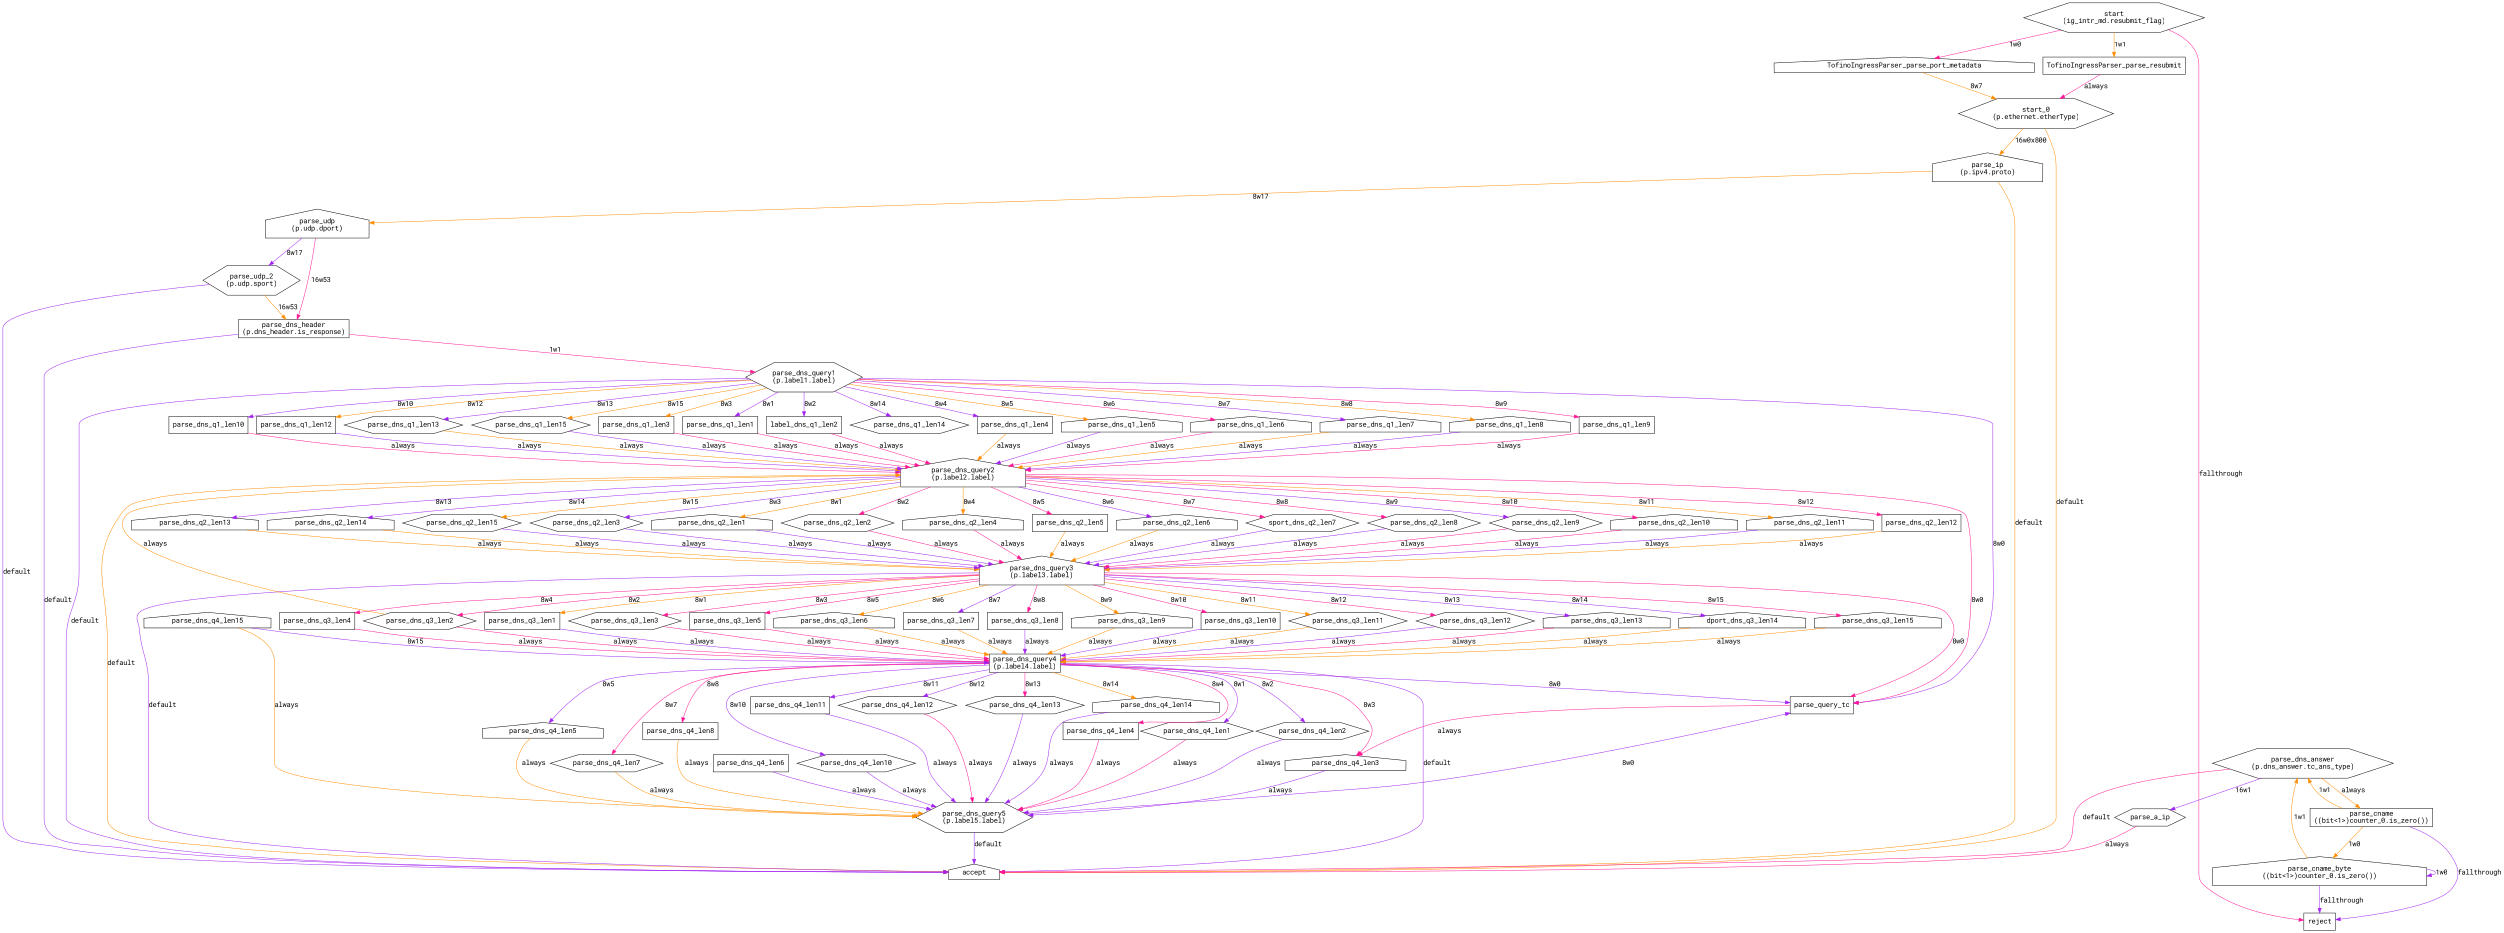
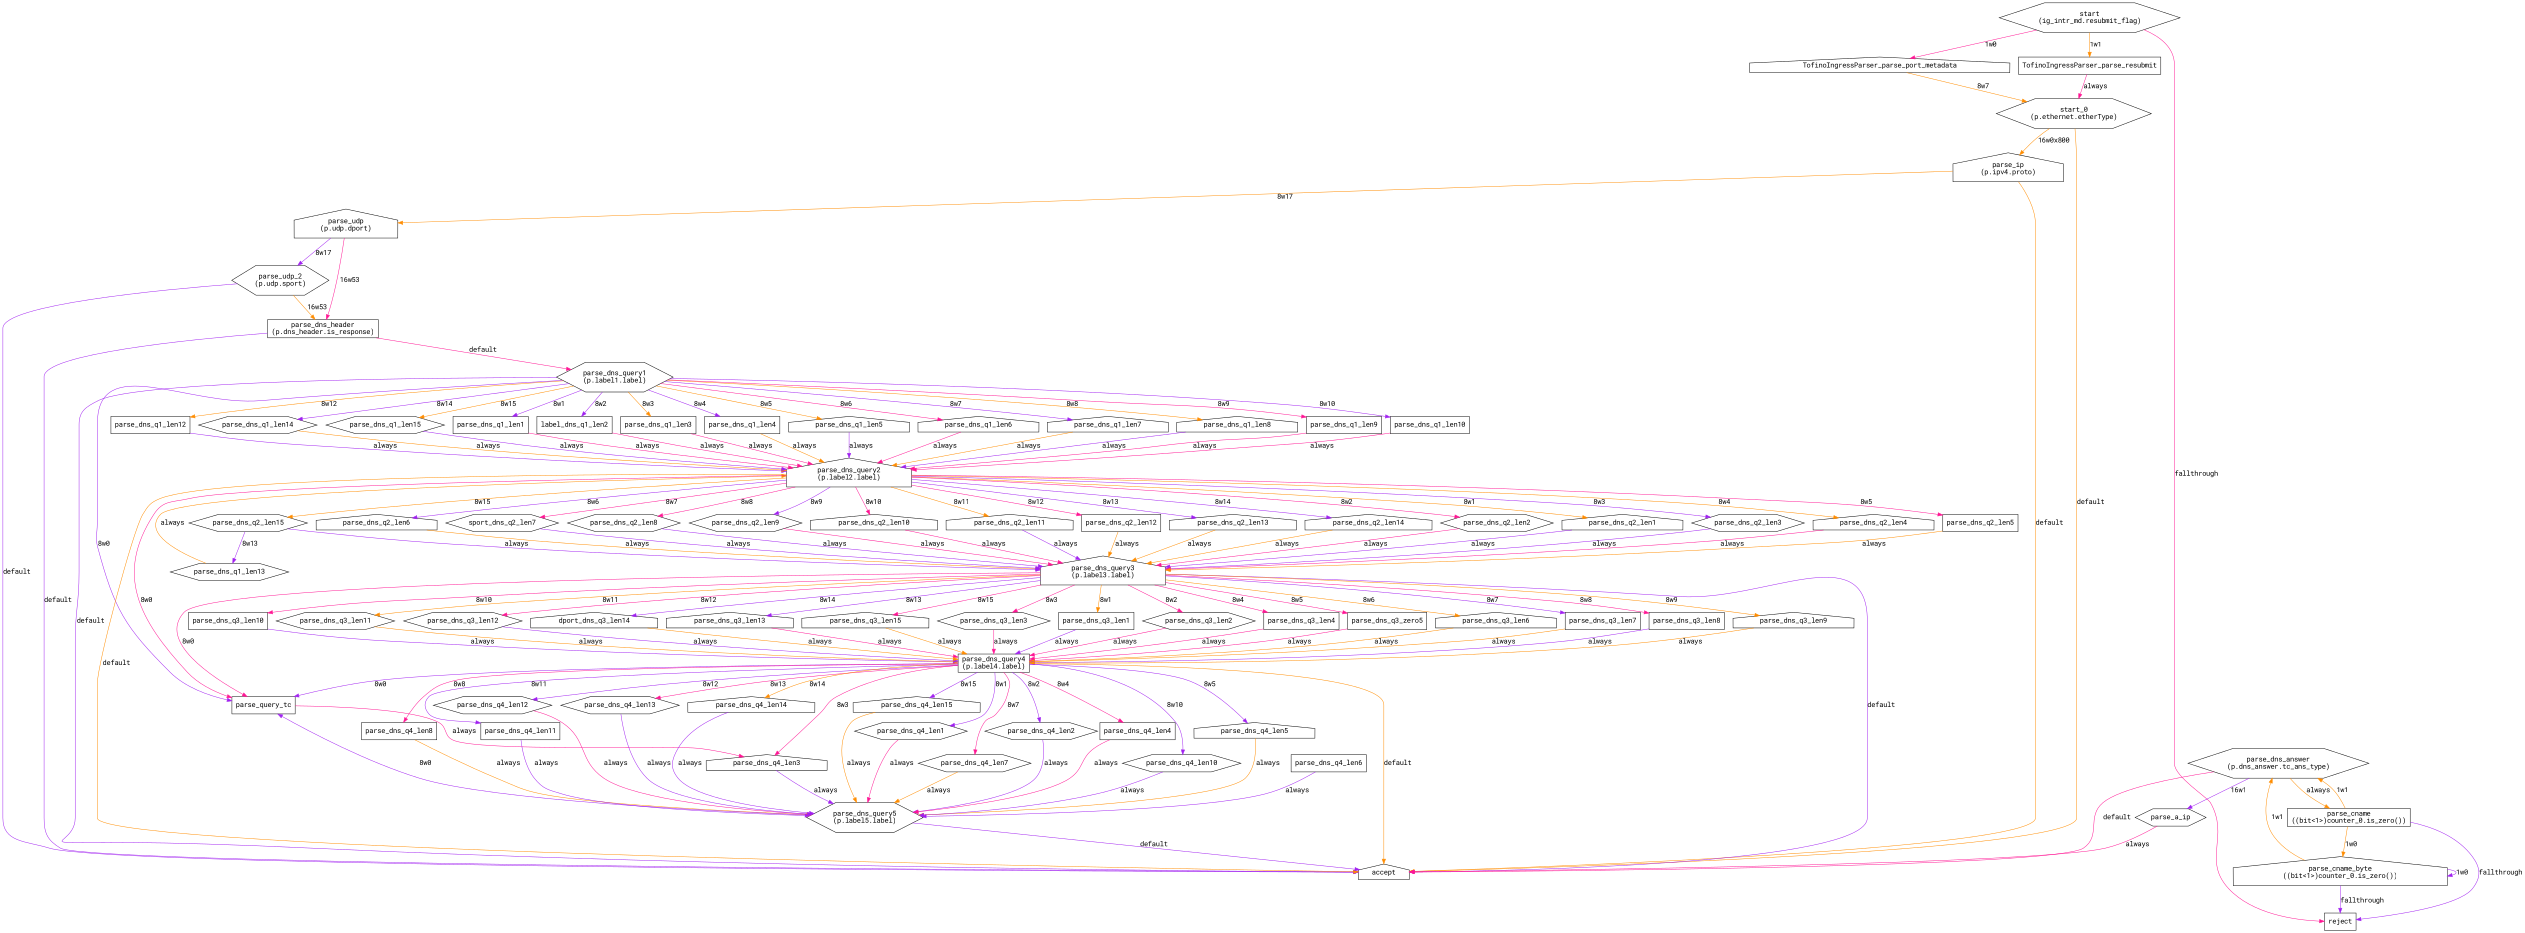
edge "parse_dns_header (p.dns_header.is_response)" -> "parse_dns_query1 (p.label1.label)": label "1w1" -> "default"
edge "parse_dns_query1 (p.label1.label)" -> "parse_dns_q1_len13": now "parse_dns_q2_len15" -> "parse_dns_q1_len13"
edge "parse_dns_q3_len2" -> "parse_dns_query2 (p.label2.label)": now "parse_dns_q1_len14" -> "parse_dns_query2 (p.label2.label)"
node "parse_dns_q3_len5": label "parse_dns_q3_len5" -> "parse_dns_q3_zero5"
edge "parse_dns_q4_len15" -> "parse_dns_query4 (p.label4.label)": reversed
edge "parse_dns_query4 (p.label4.label)" -> "accept": color purple -> darkorange
